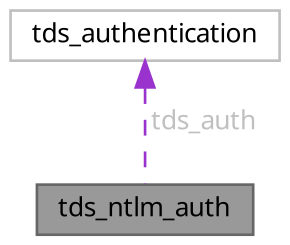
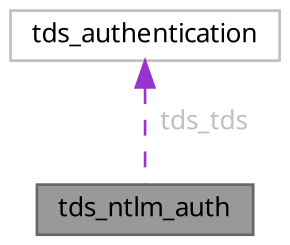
edge "tds_ntlm_auth" -> "tds_authentication": label " tds_auth" -> " tds_tds"
